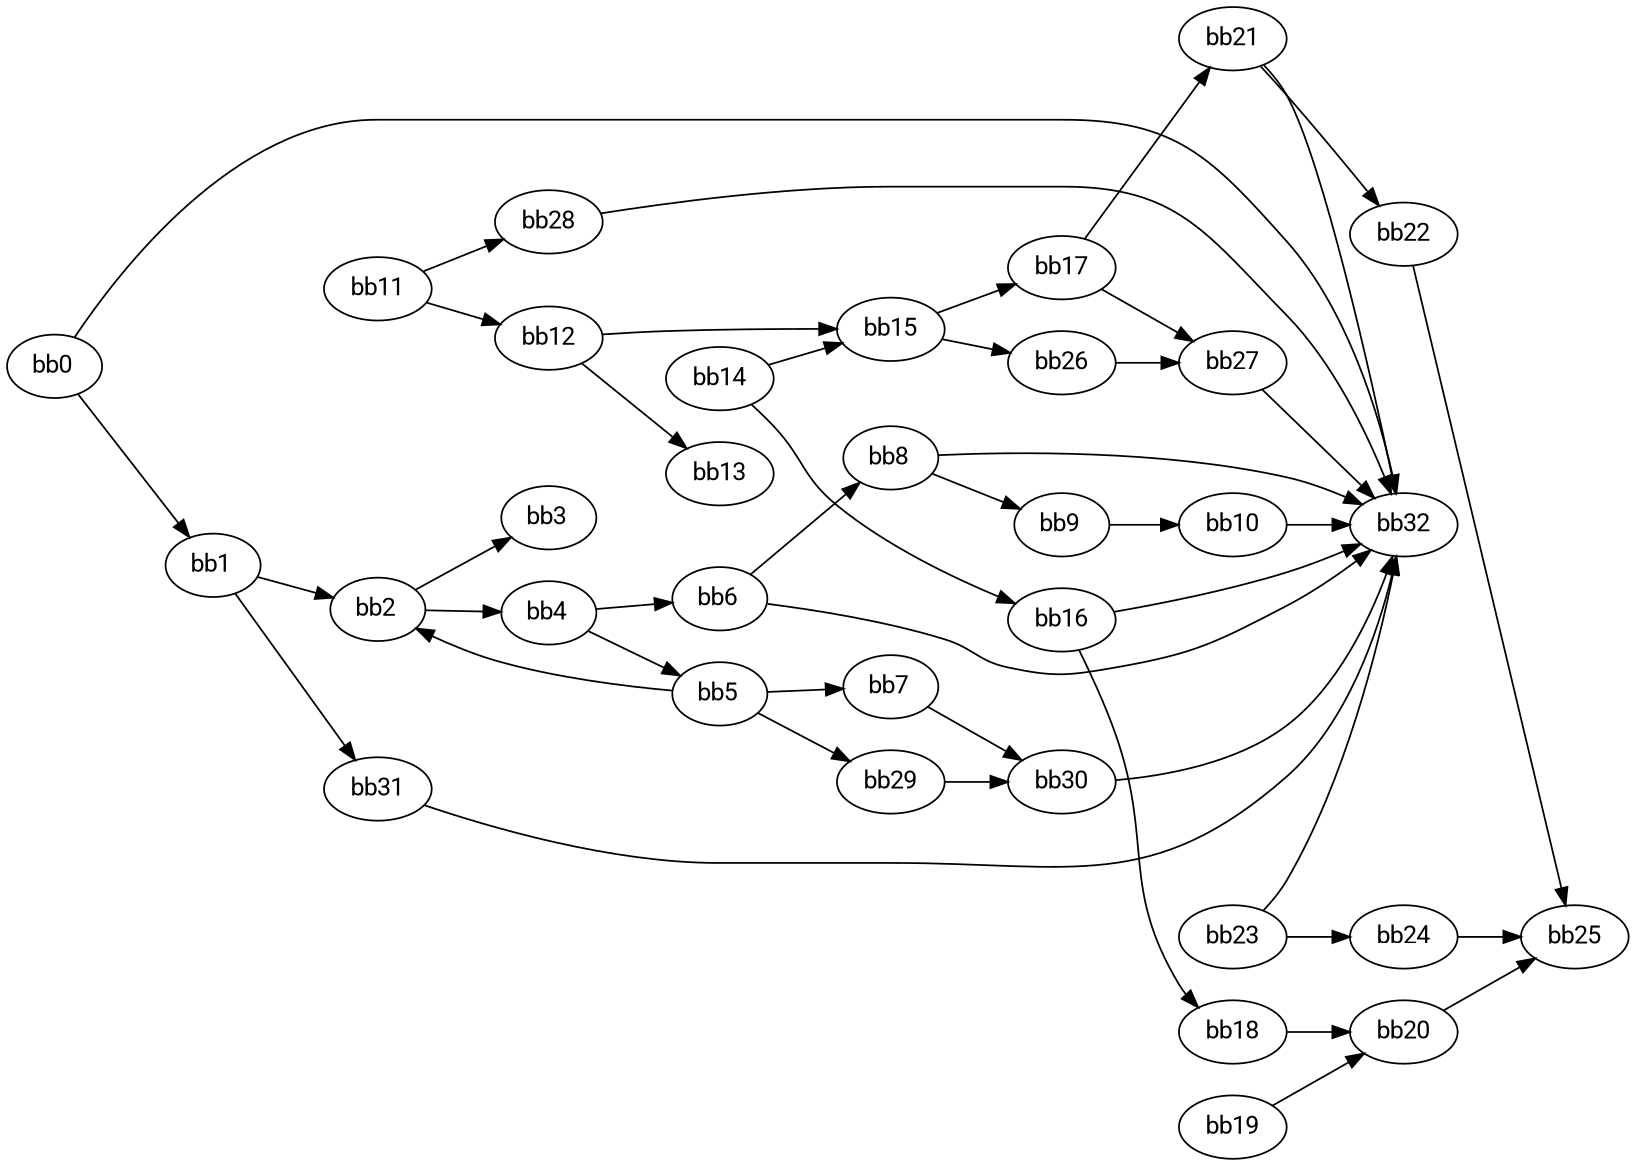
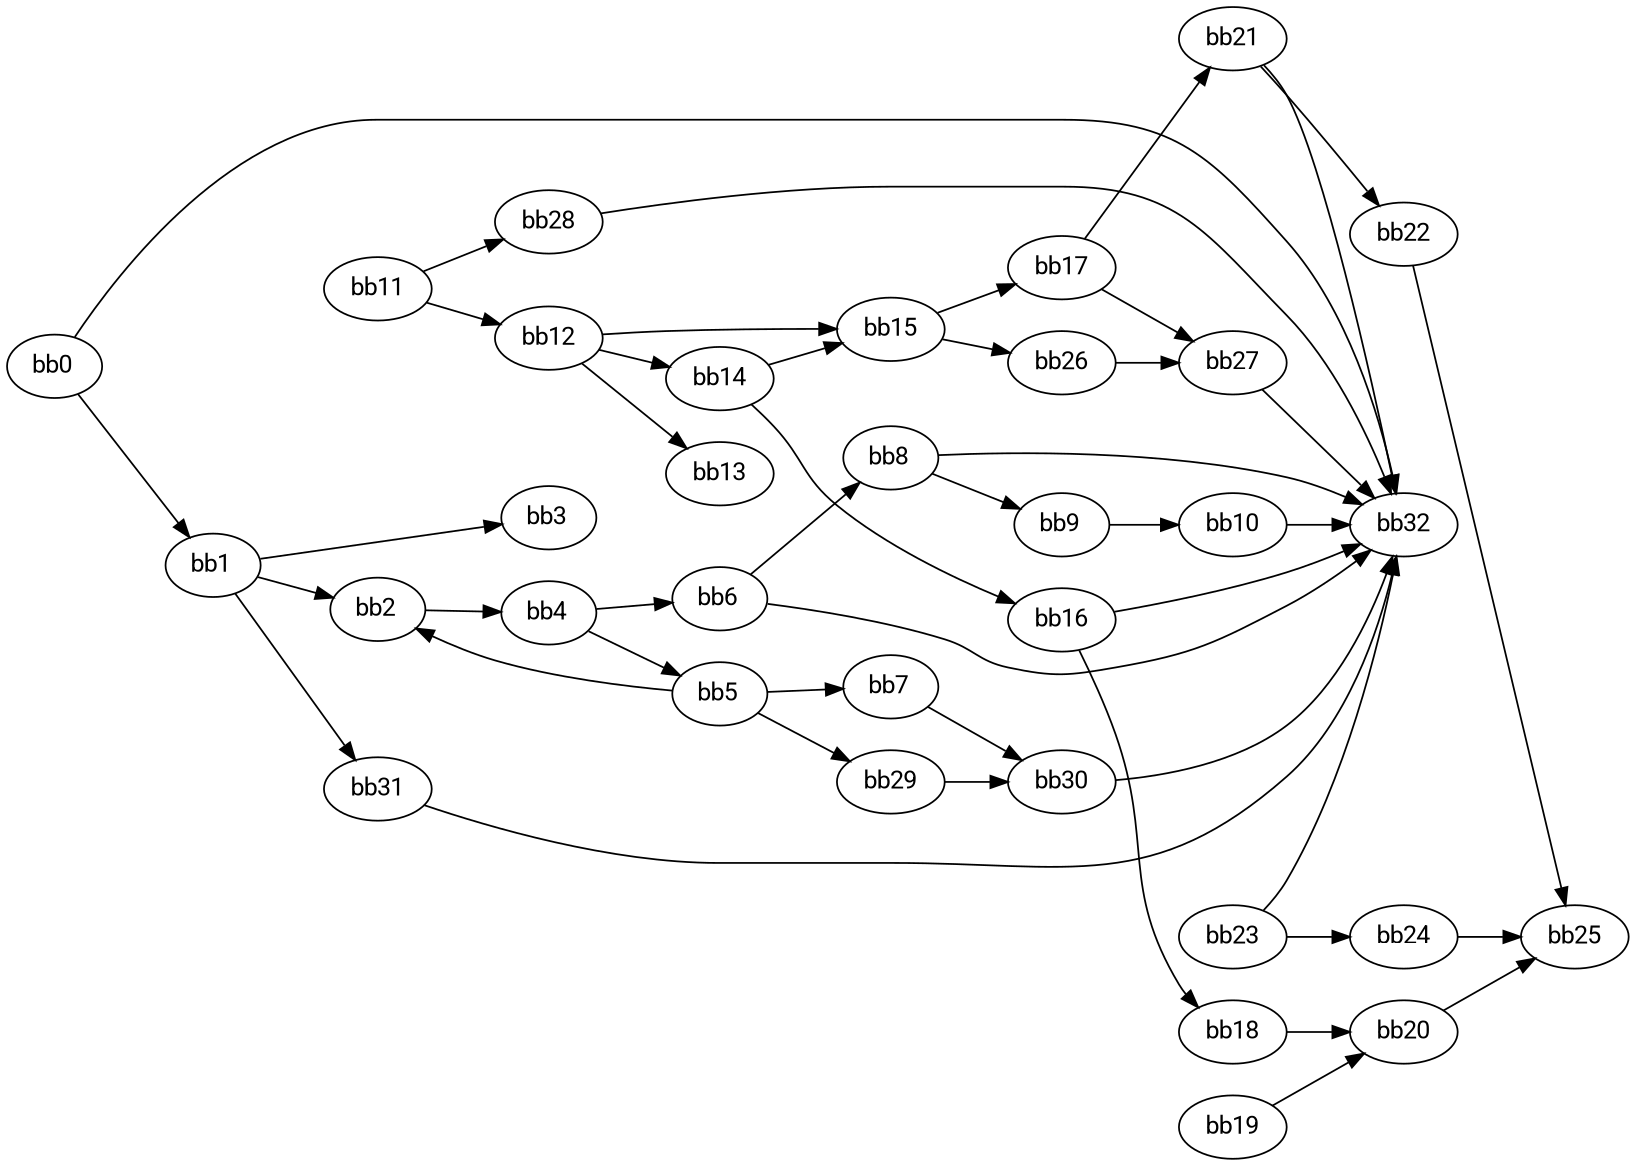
edge "bb12" -> "bb14": added
edge "bb2" -> "bb3": now "bb1" -> "bb3"
